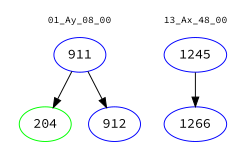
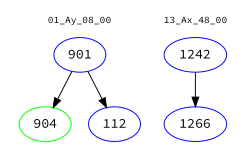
node "911": label "911" -> "901"
node "1245": label "1245" -> "1242"
node "204": label "204" -> "904"
node "912": label "912" -> "112"
